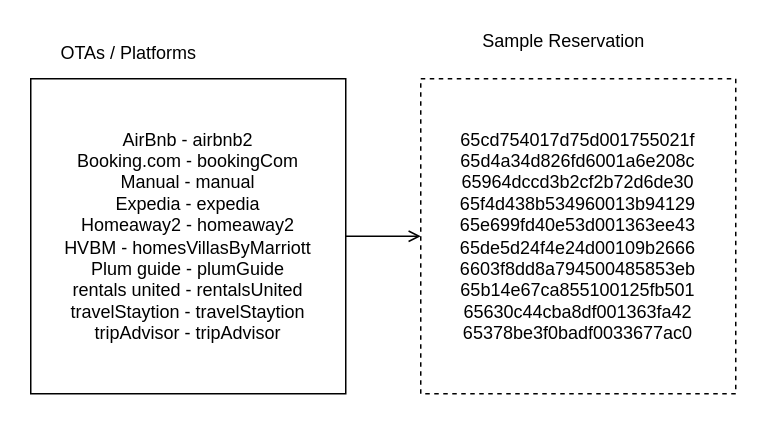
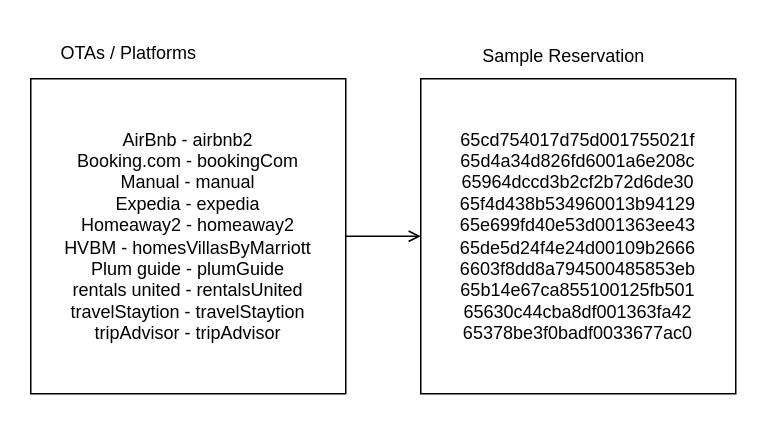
node "Sample Reservation": moved (563, 41) -> (563, 56)
node "65cd754017d75d001755021f 65d4a34d826fd6001a6e208c 65964dccd3b2cf2b72d6de30 65f4d438b534960013b94129 65e699fd40e53d001363ee43 65de5d24f4e24d00109b2666 6603f8dd8a794500485853eb 65b14e67ca855100125fb501 65630c44cba8df001363fa42 65378be3f0badf0033677ac0": style dashed -> solid
